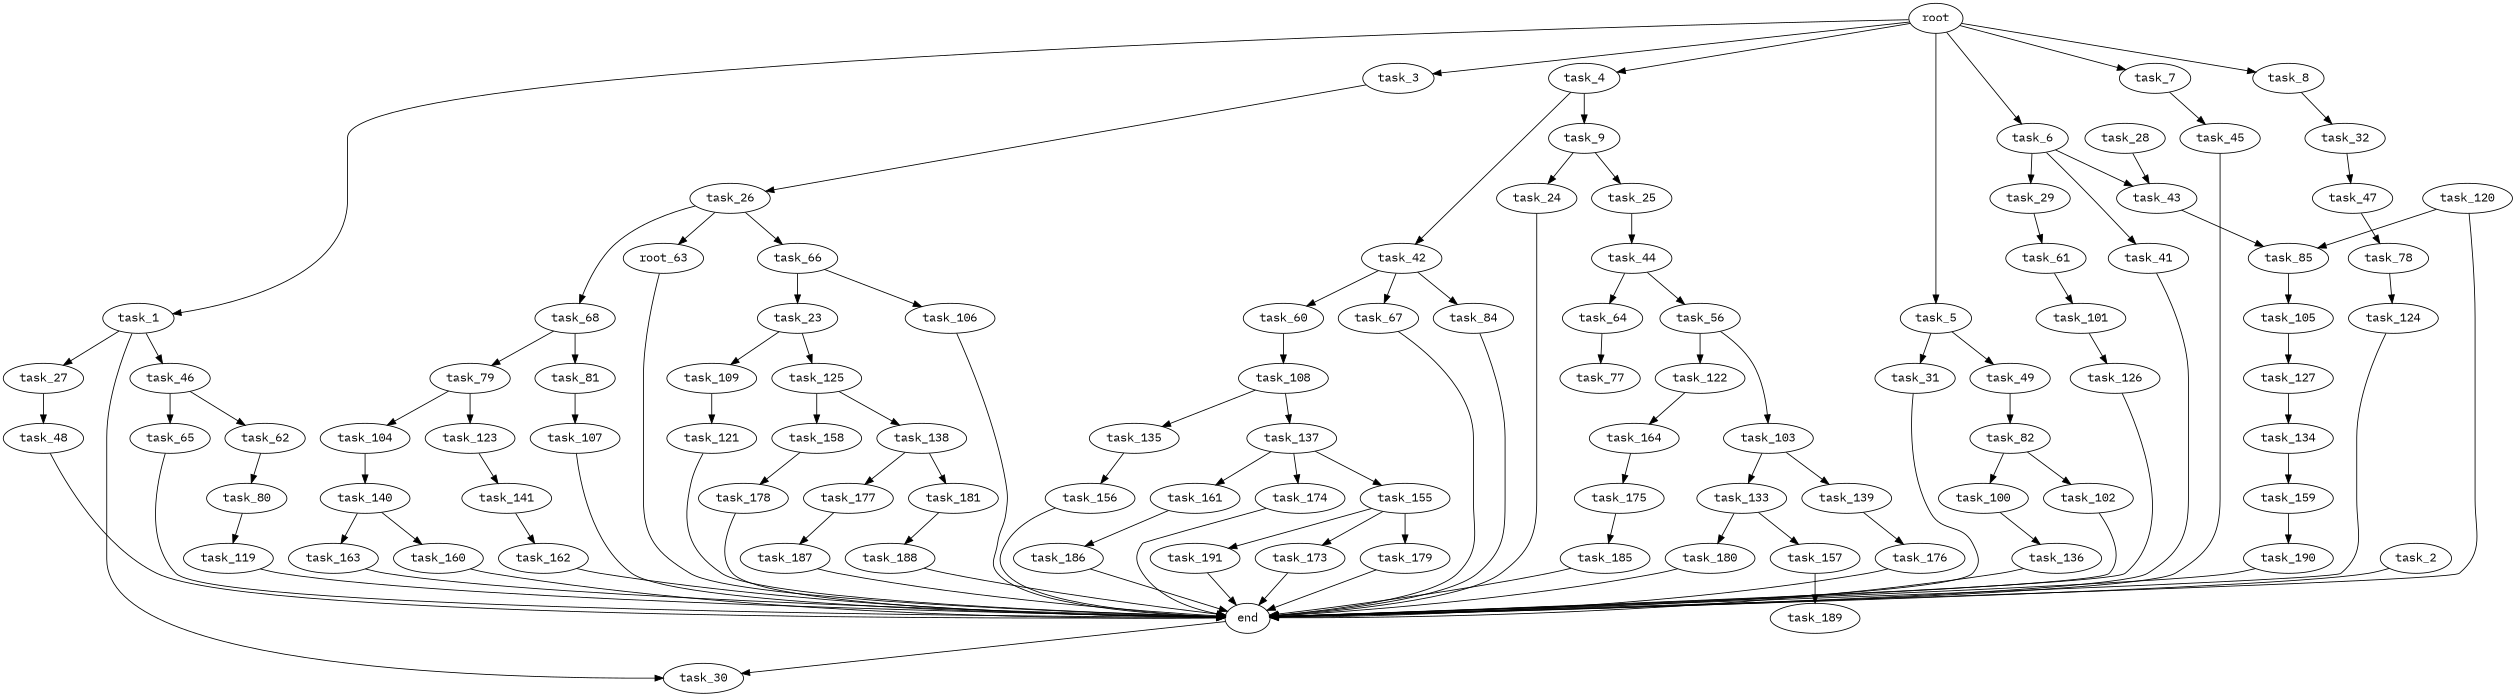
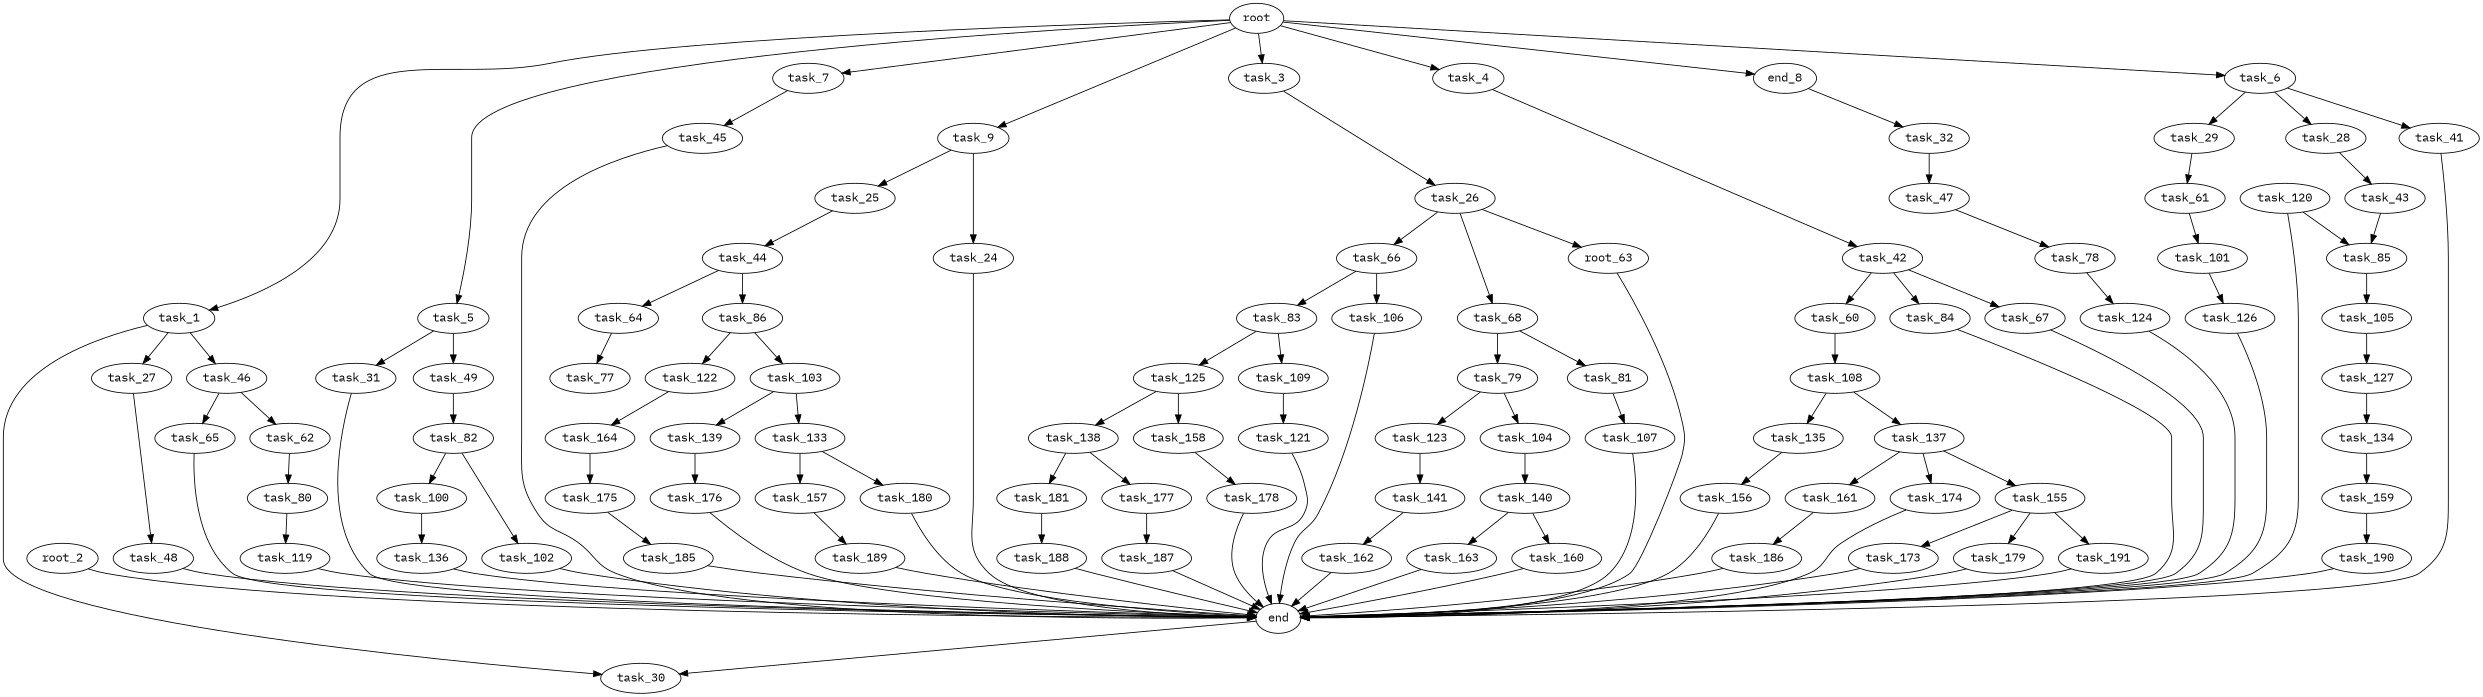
node "task_8": label "task_8" -> "end_8"
edge "task_4" -> "task_9": now "root" -> "task_9"
edge "task_6" -> "task_43": now "task_6" -> "task_28"
node "task_23": label "task_23" -> "task_83"
node "task_56": label "task_56" -> "task_86"
node "task_2": label "task_2" -> "root_2"
edge "task_189" -> "end": added
